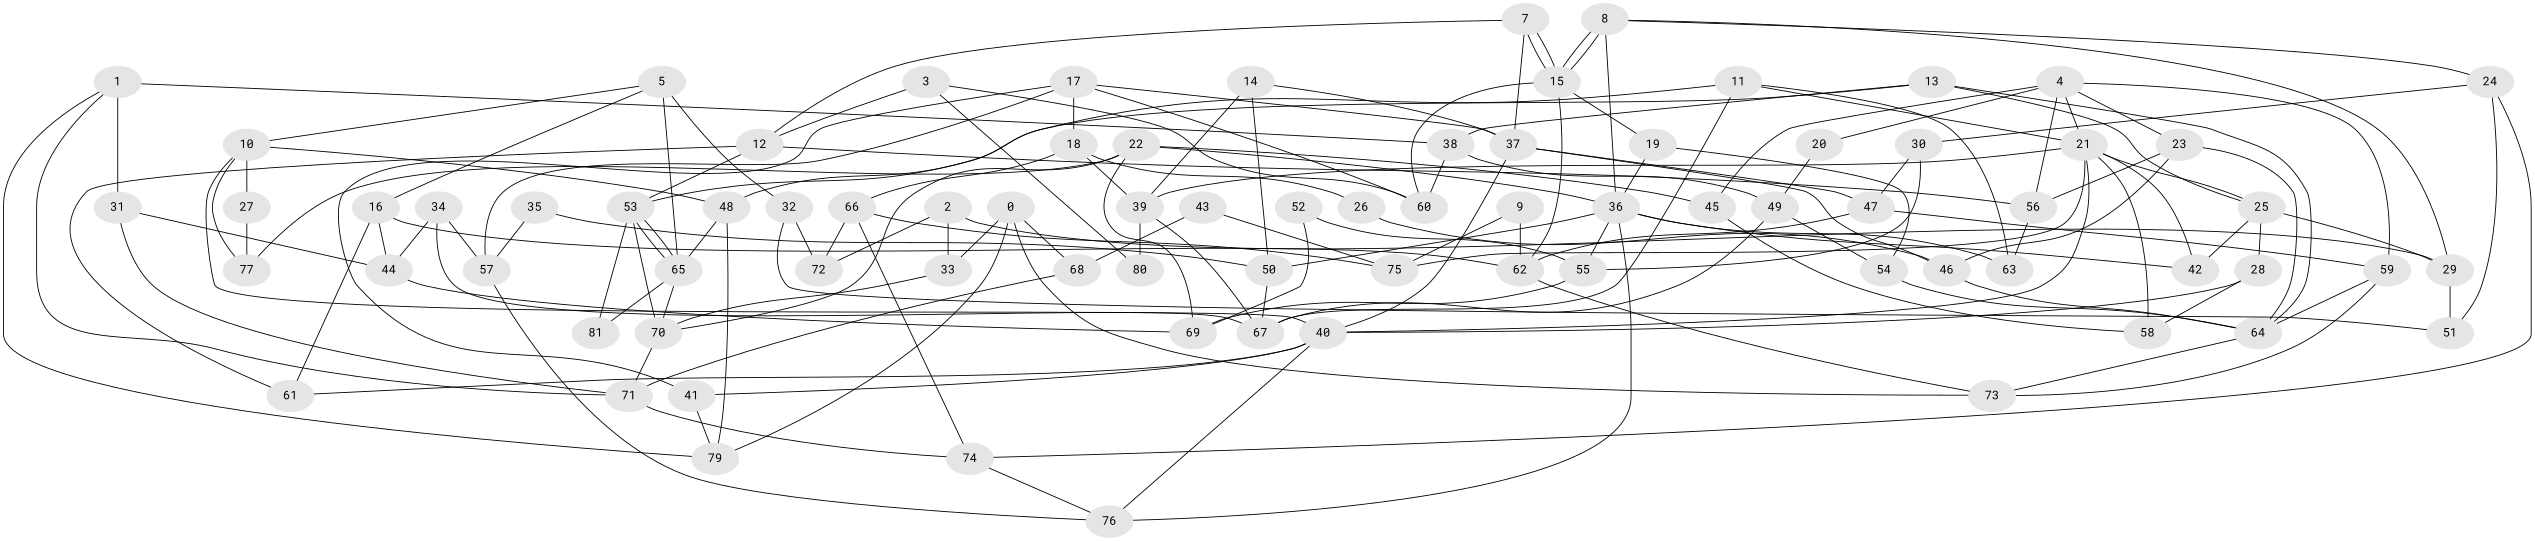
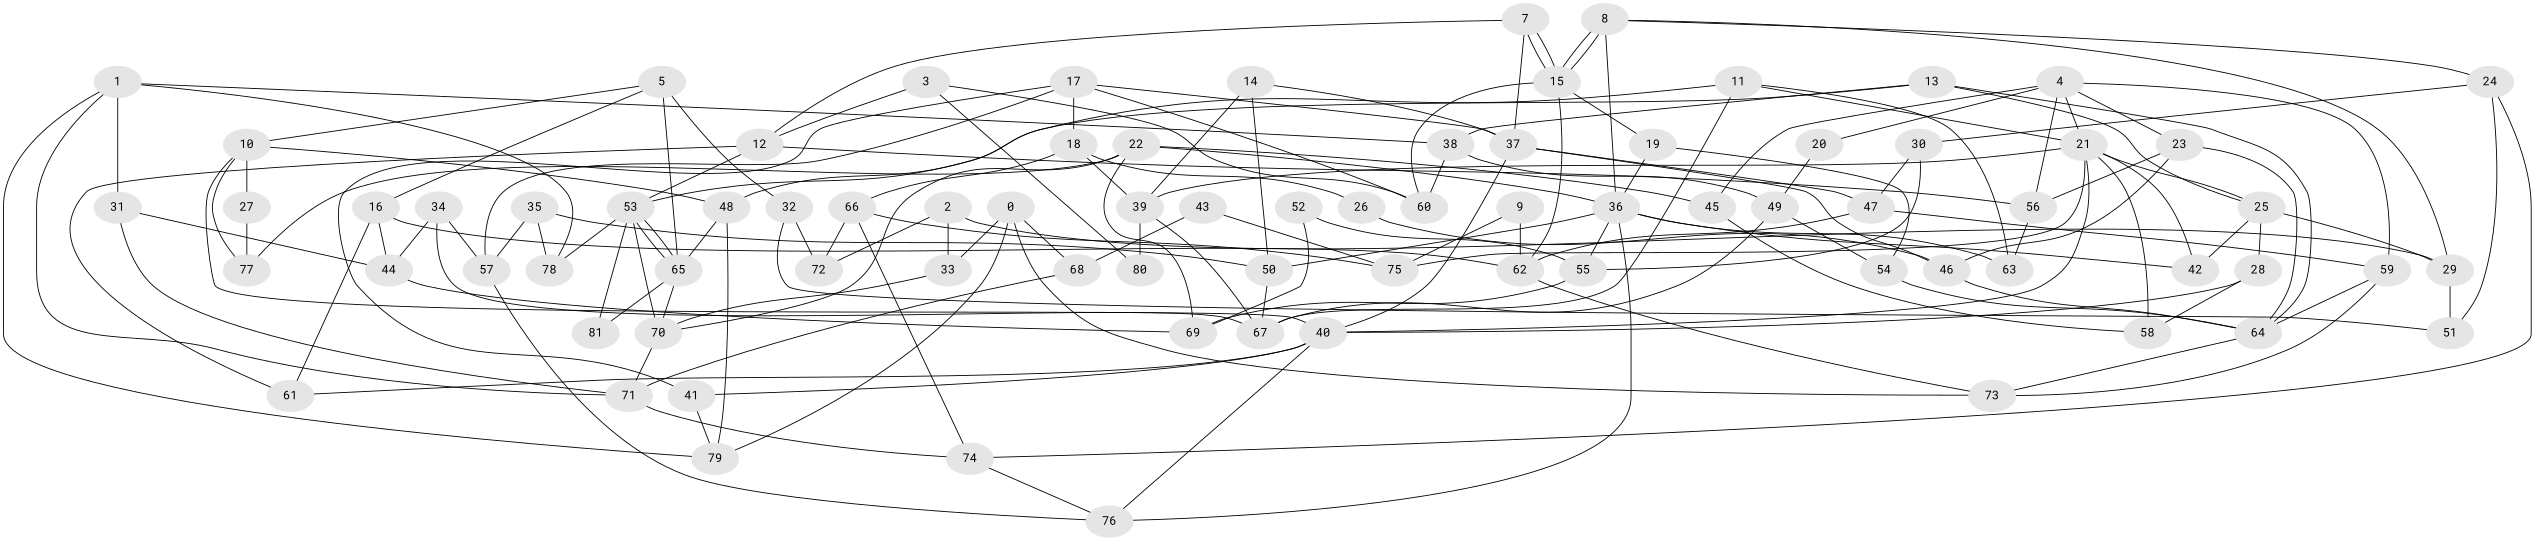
node "78": added
